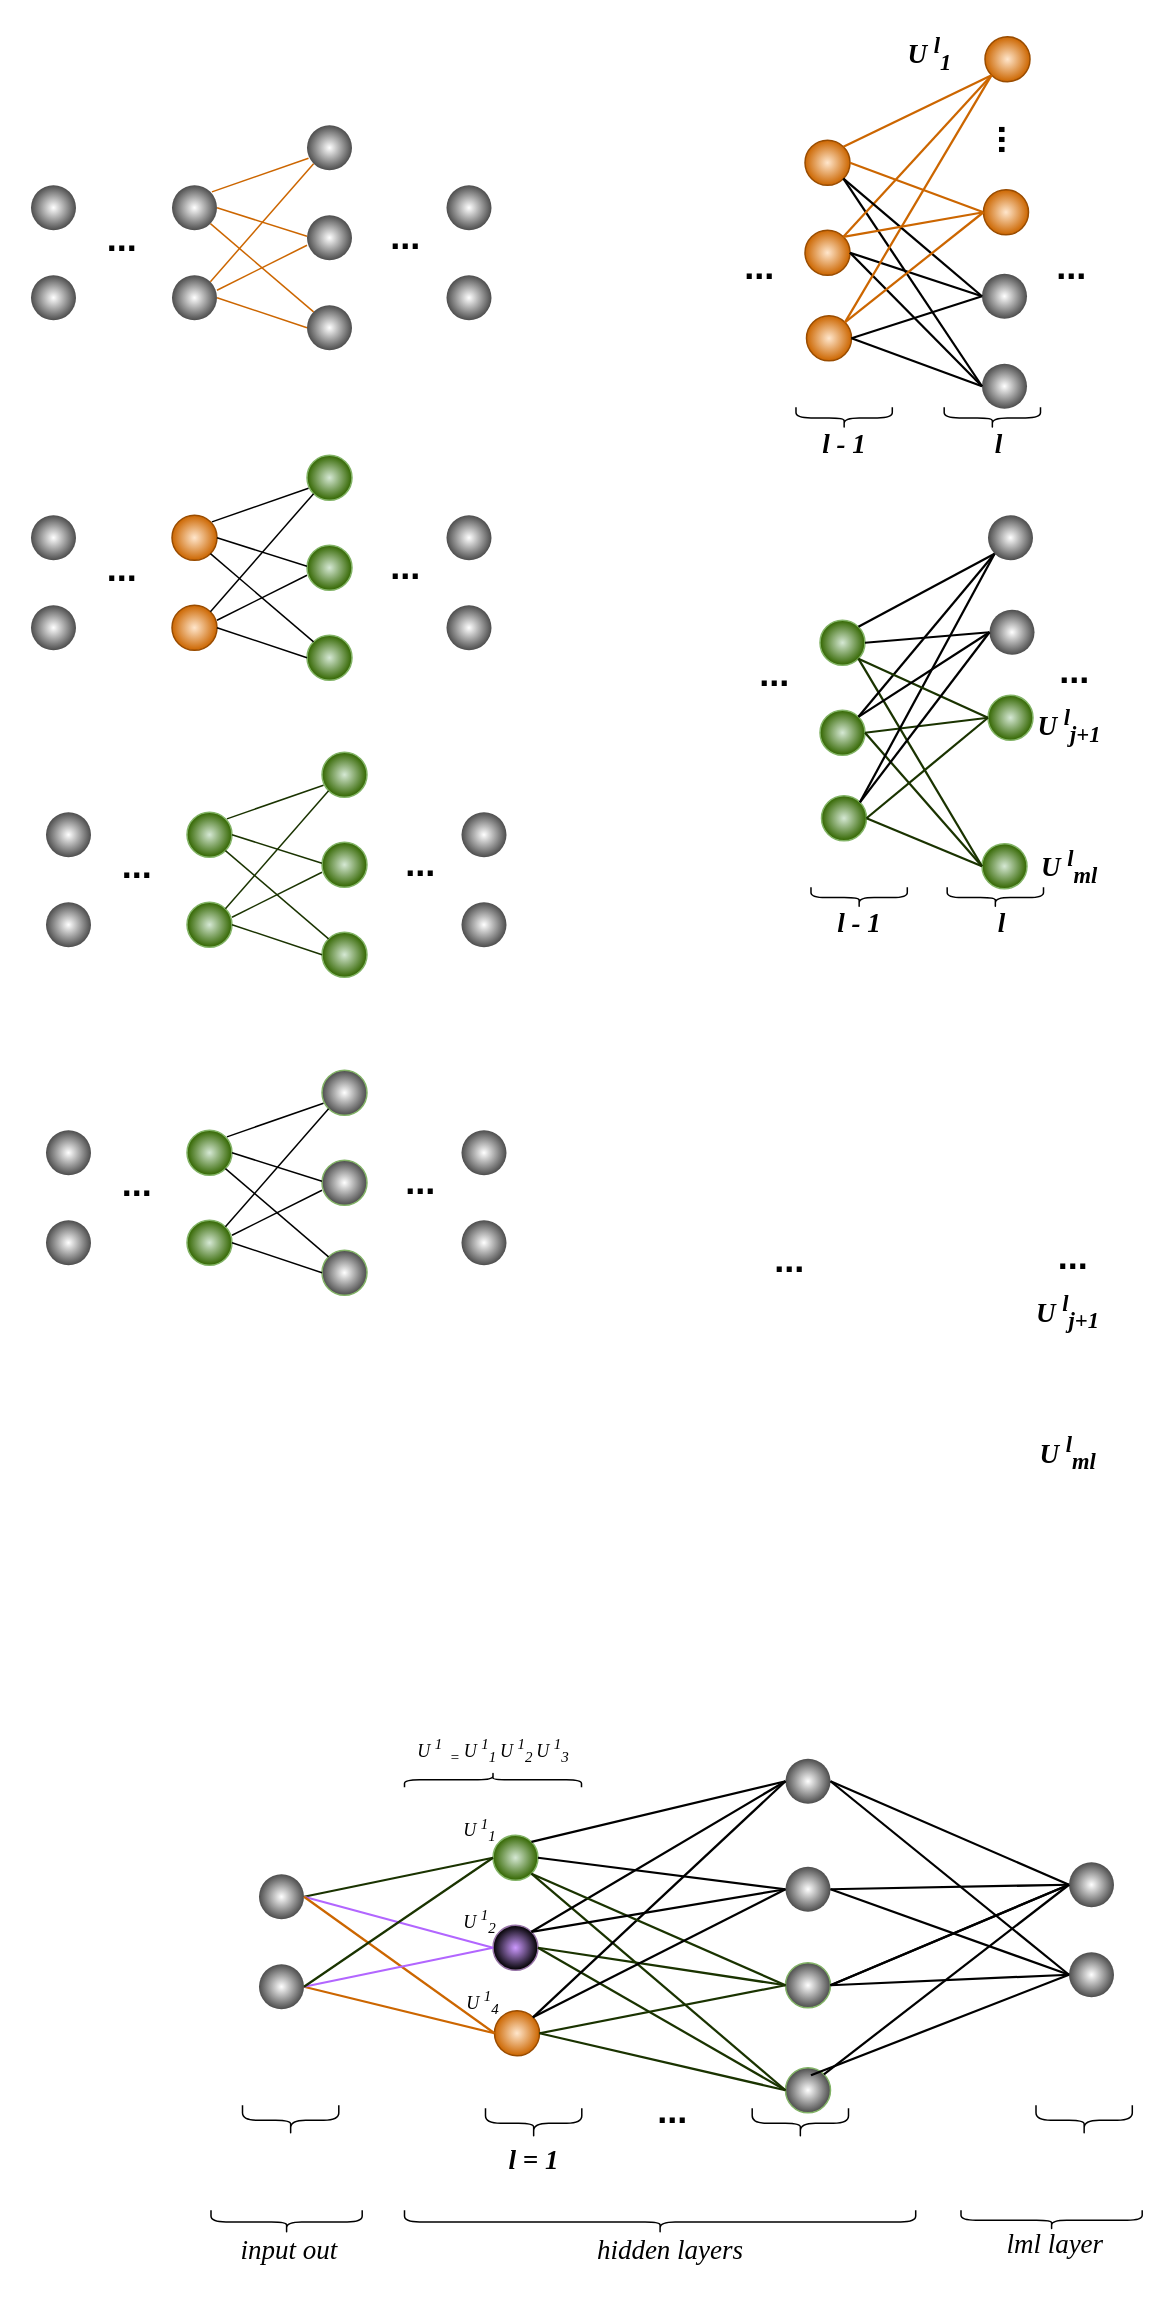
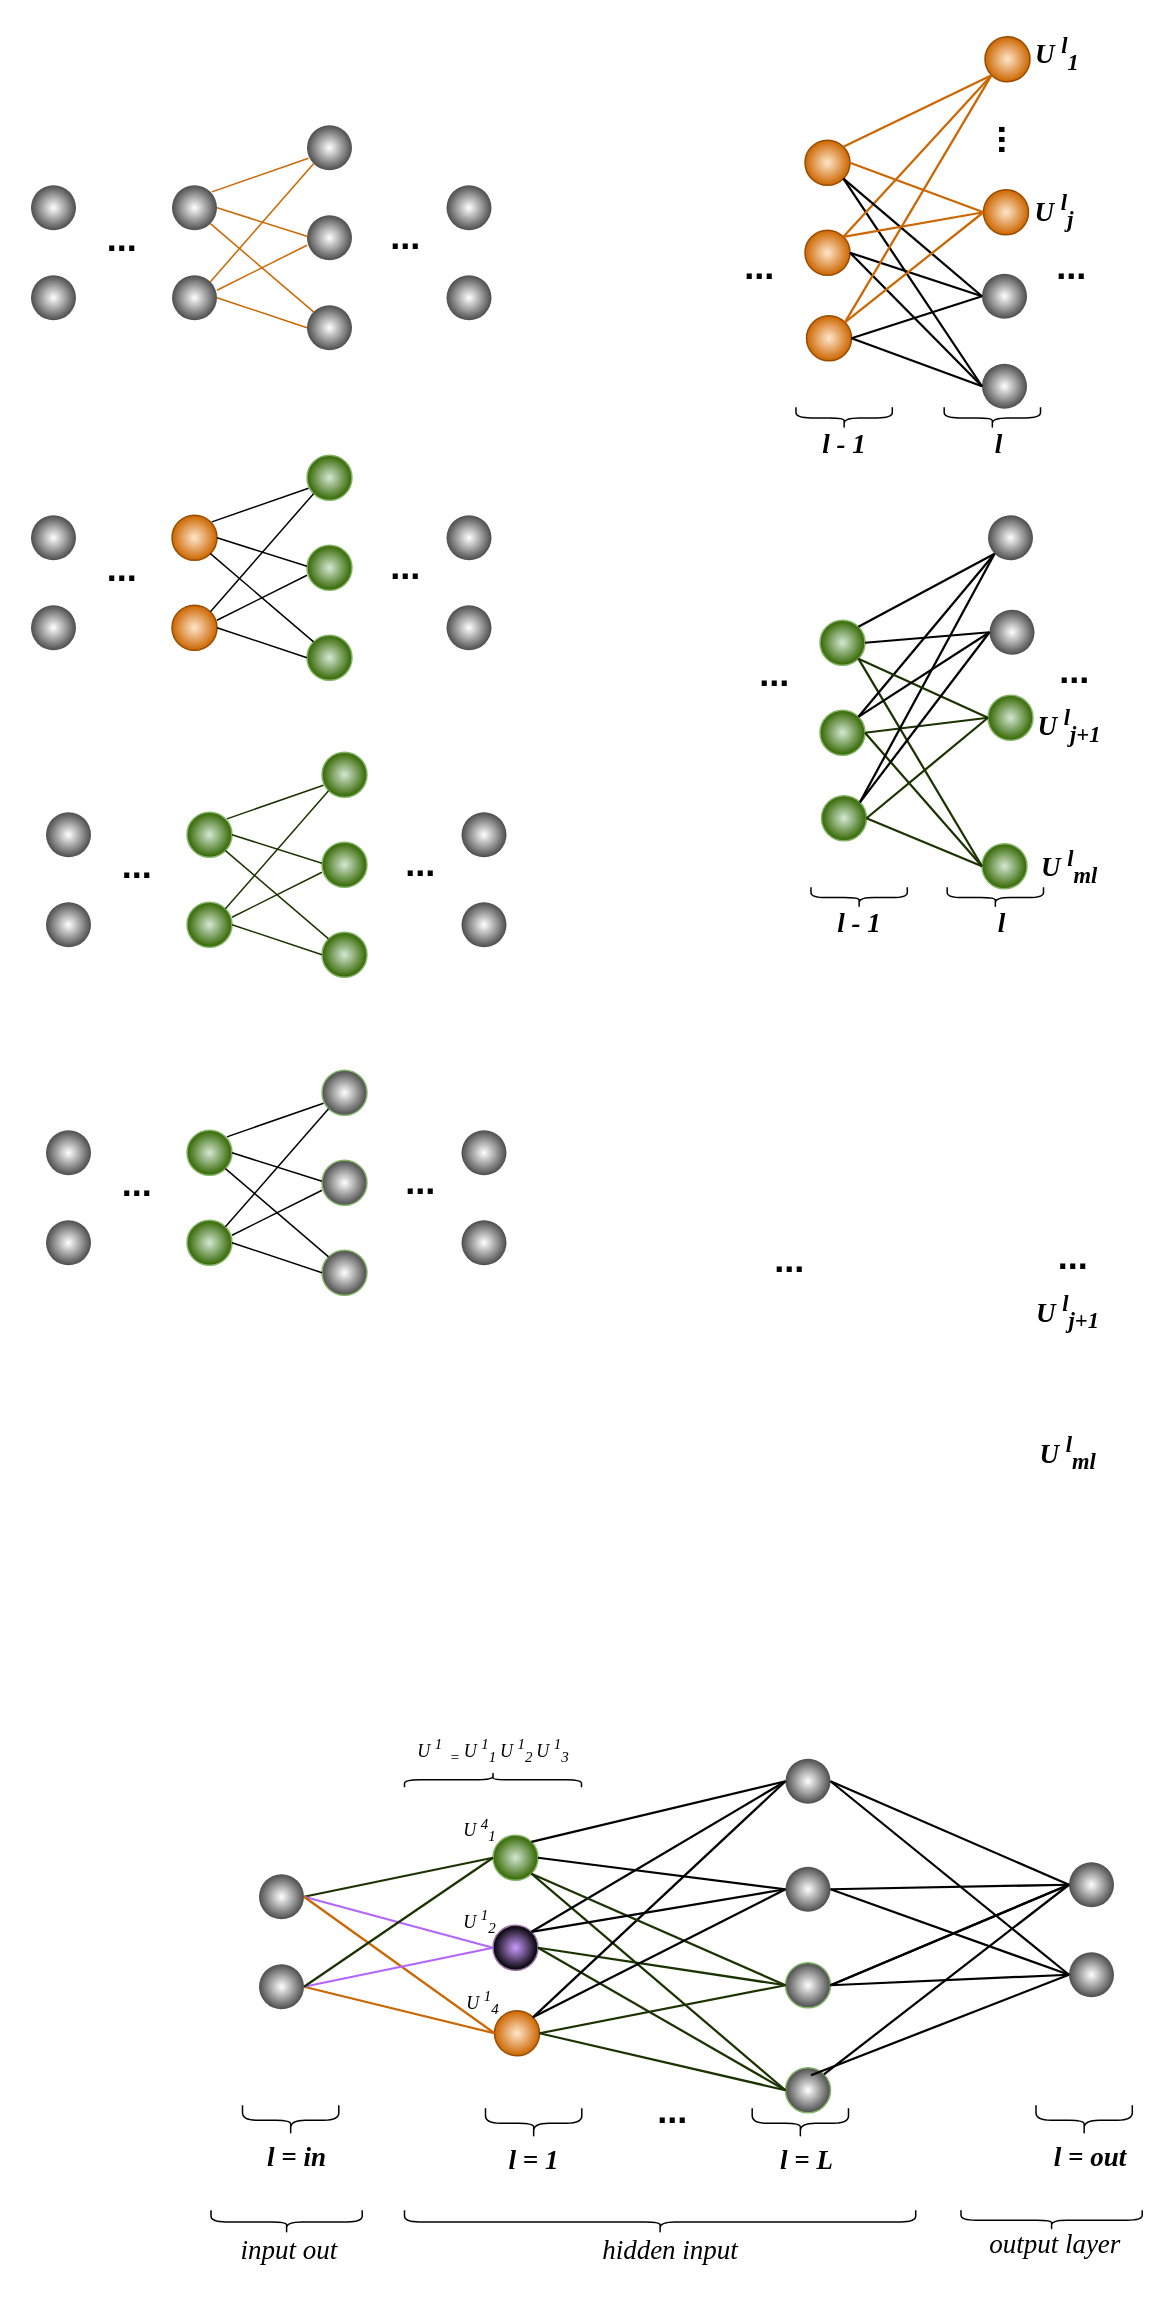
node "U l1": moved (930, 53) -> (1058, 53)
node "U lj": added
node "U 11": label "U 11" -> "U 41"
node "l = in": added
node "l = out": added
node "l = L": added
node "lml layer": label "lml layer" -> "output layer"
node "hidden layers": label "hidden layers" -> "hidden input"
